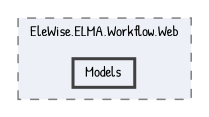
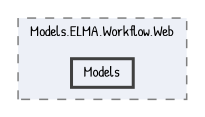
cluster "EleWise.ELMA.Workflow.Web": label "EleWise.ELMA.Workflow.Web" -> "Models.ELMA.Workflow.Web"
